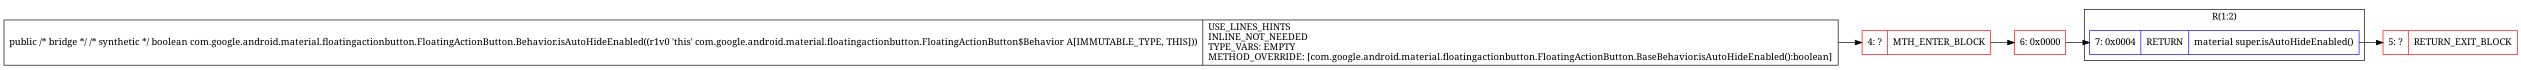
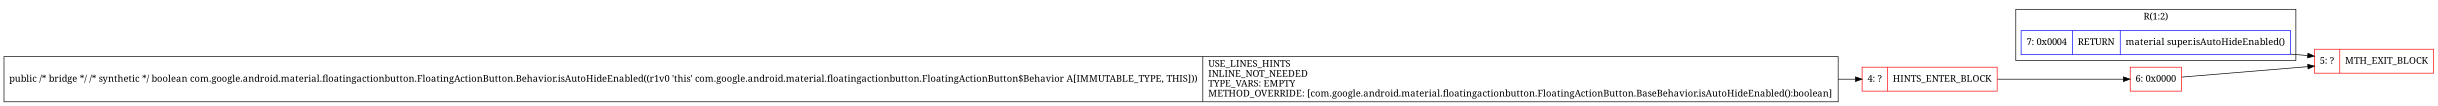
node "4: ?": text "MTH_ENTER_BLOCK" -> "HINTS_ENTER_BLOCK"
node "5: ?": text "RETURN_EXIT_BLOCK" -> "MTH_EXIT_BLOCK"
edge "6: 0x0000" -> "7: 0x0004": now "6: 0x0000" -> "5: ?"
